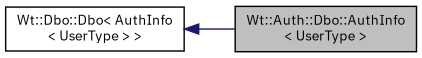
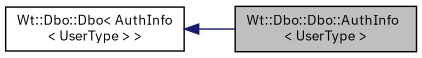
node "Wt::Auth::Dbo::AuthInfo < UserType >": label "Wt::Auth::Dbo::AuthInfo < UserType >" -> "Wt::Dbo::Dbo::AuthInfo < UserType >"
